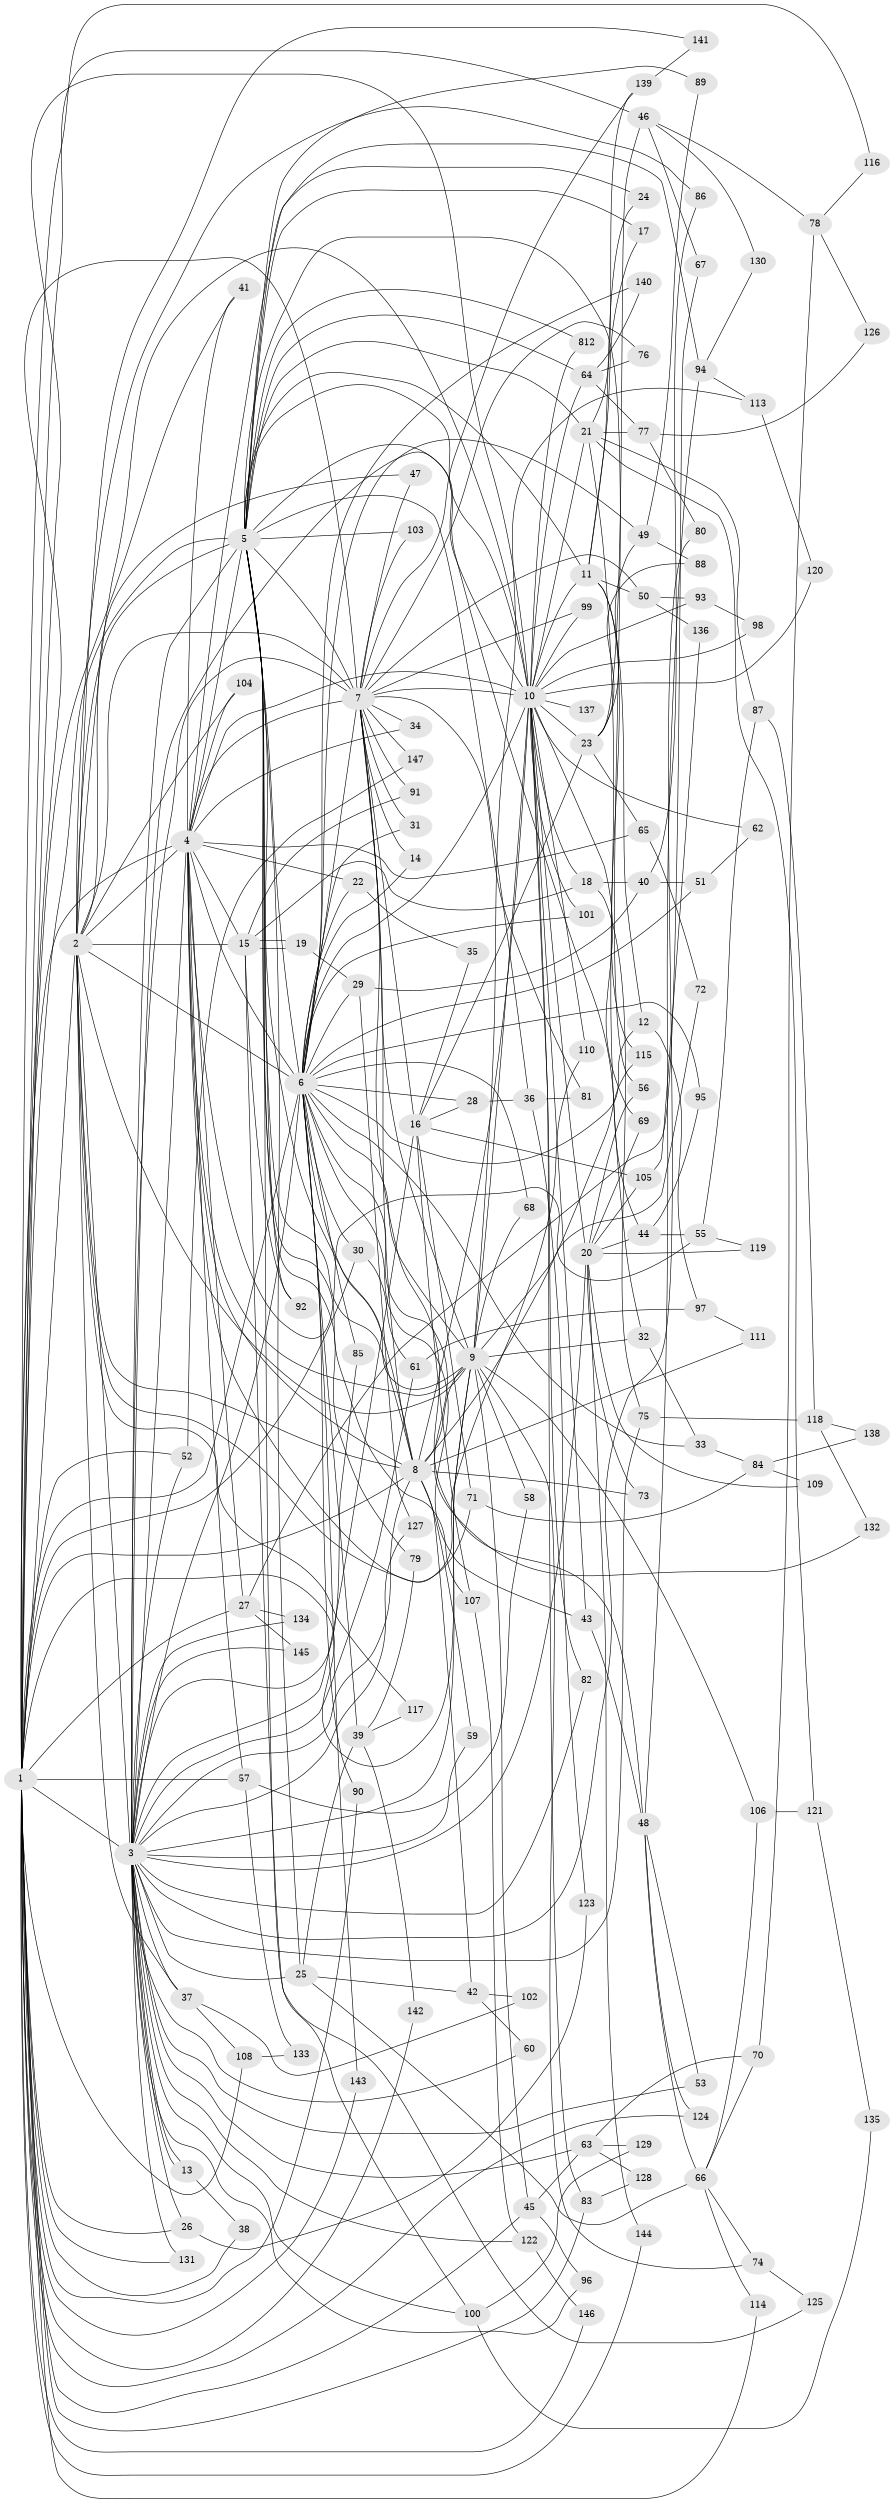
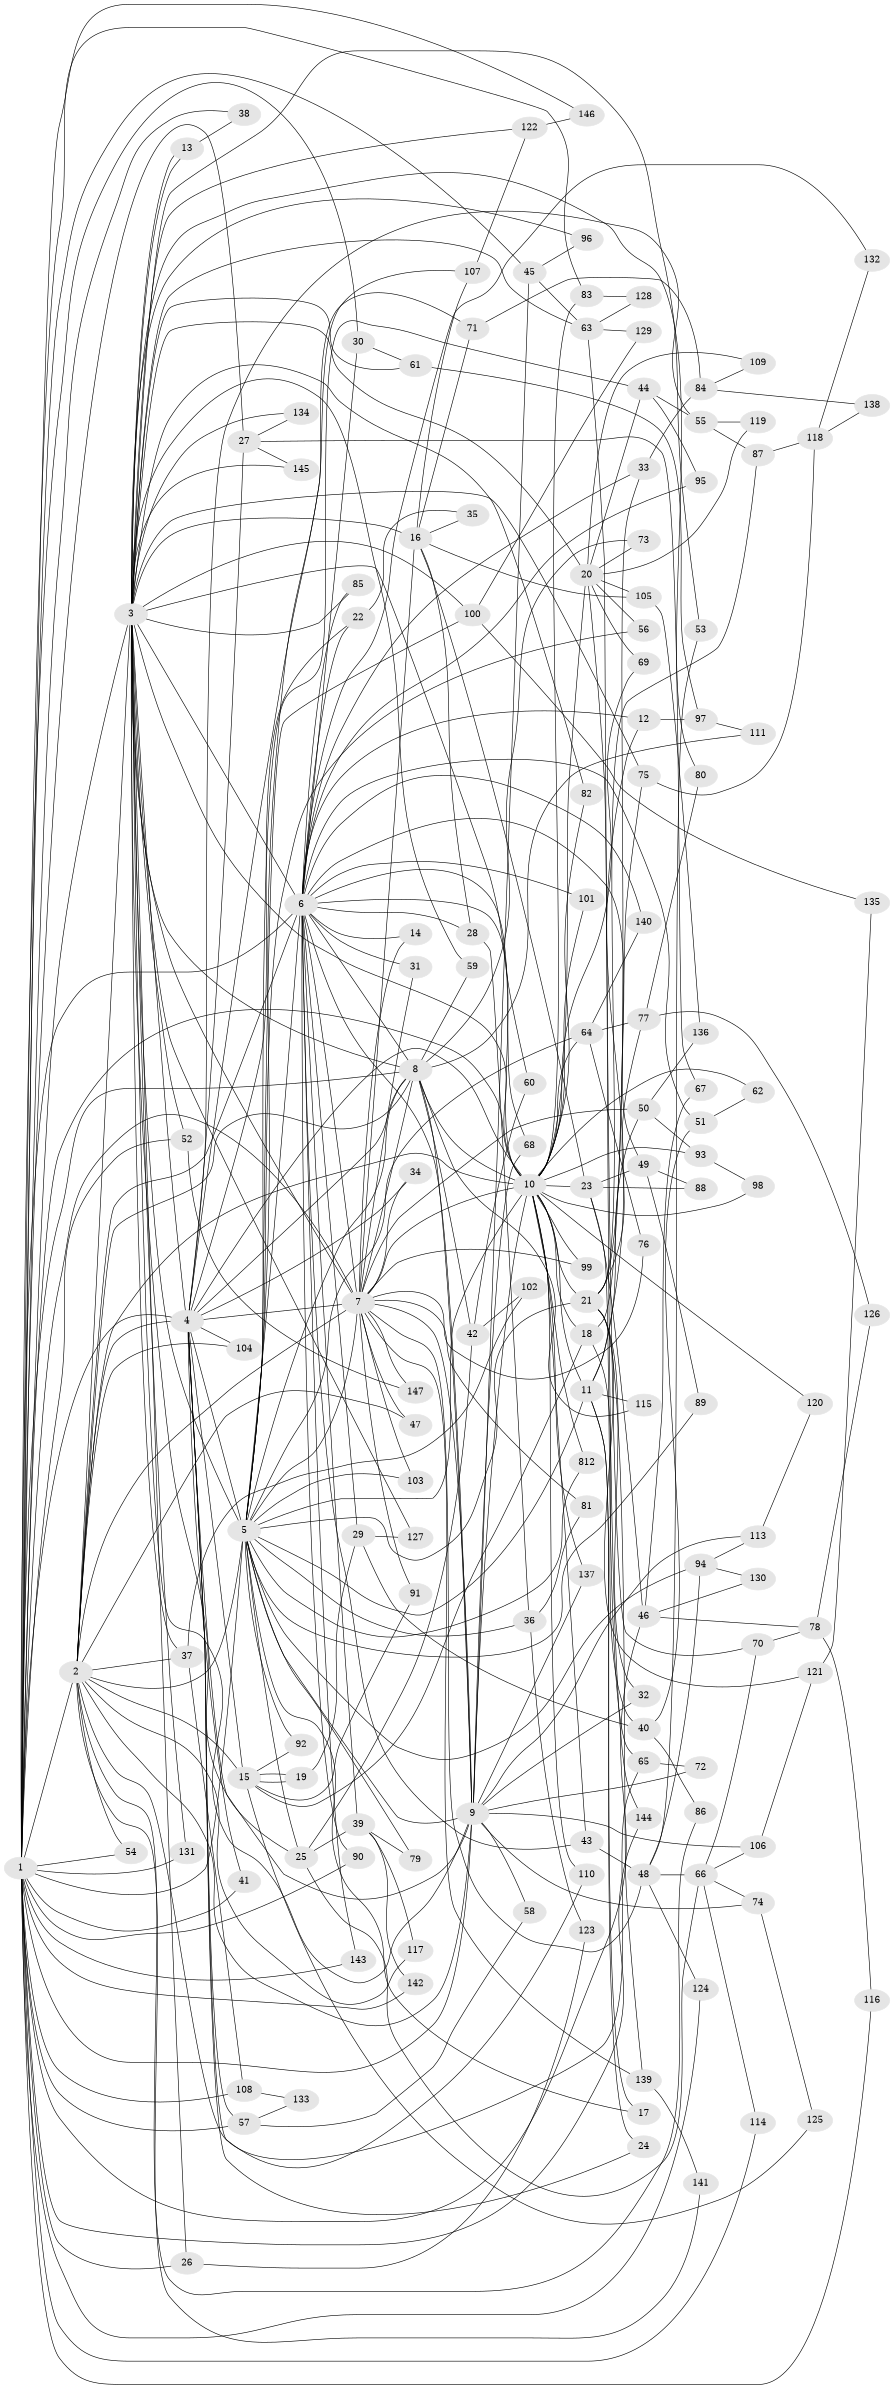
edge "4" -- "6": removed
edge "32" -- "33": now "21" -- "33"
edge "137" -- "9": added
node "54": added
